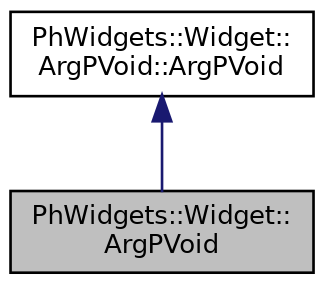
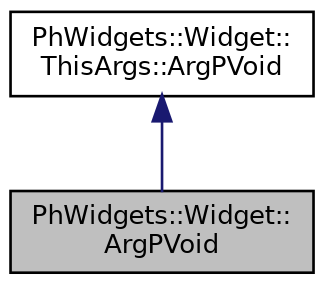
node "PhWidgets::Widget:: ArgPVoid::ArgPVoid": label "PhWidgets::Widget:: ArgPVoid::ArgPVoid" -> "PhWidgets::Widget:: ThisArgs::ArgPVoid"
